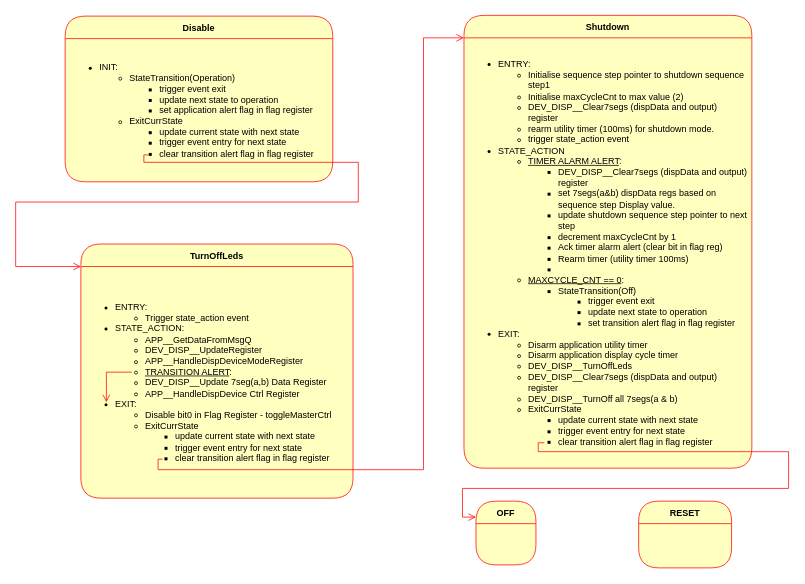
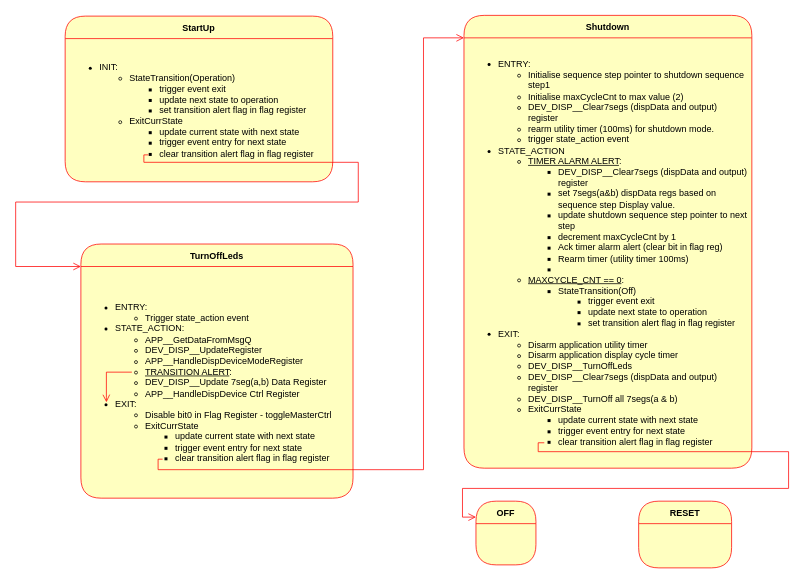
node "Disable": label "Disable" -> "StartUp"
node "INIT: StateTransition(Operation) trigger event exit update next state to operation set application alert flag in flag register ExitCurrState update current state with next state trigger event entry for next state clear transition alert flag in flag register": label "INIT: StateTransition(Operation) trigger event exit update next state to operation set application alert flag in flag register ExitCurrState update current state with next state trigger event entry for next state clear transition alert flag in flag register" -> "INIT: StateTransition(Operation) trigger event exit update next state to operation set transition alert flag in flag register ExitCurrState update current state with next state trigger event entry for next state clear transition alert flag in flag register"
